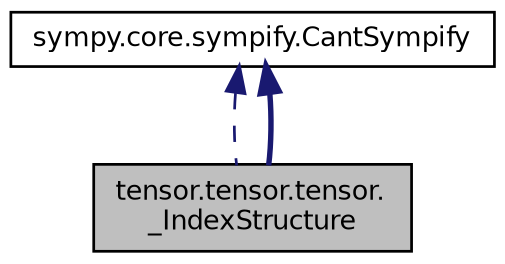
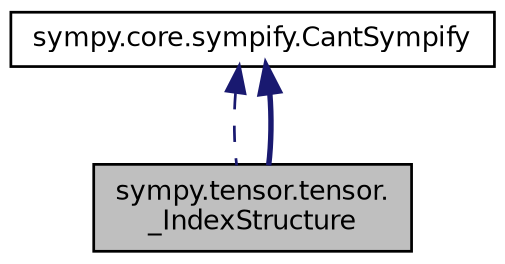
node "tensor.tensor.tensor. _IndexStructure": label "tensor.tensor.tensor. _IndexStructure" -> "sympy.tensor.tensor. _IndexStructure"
